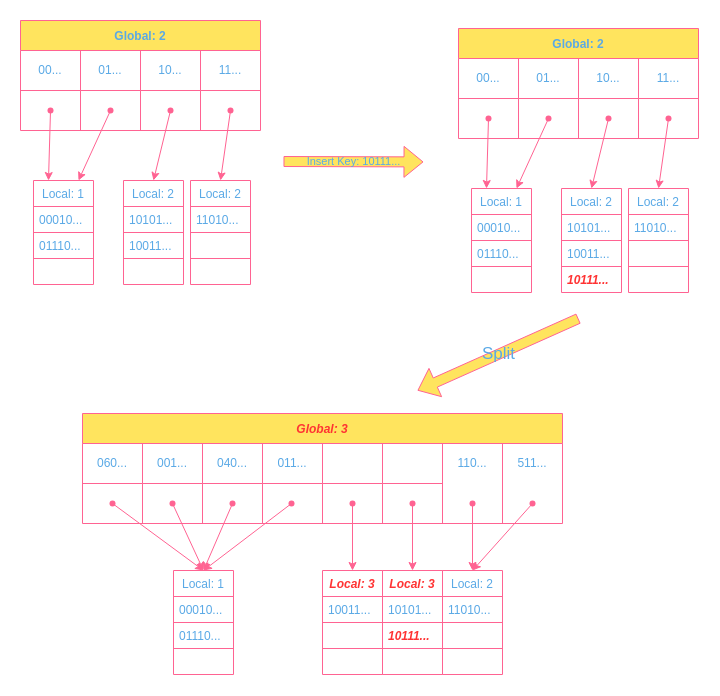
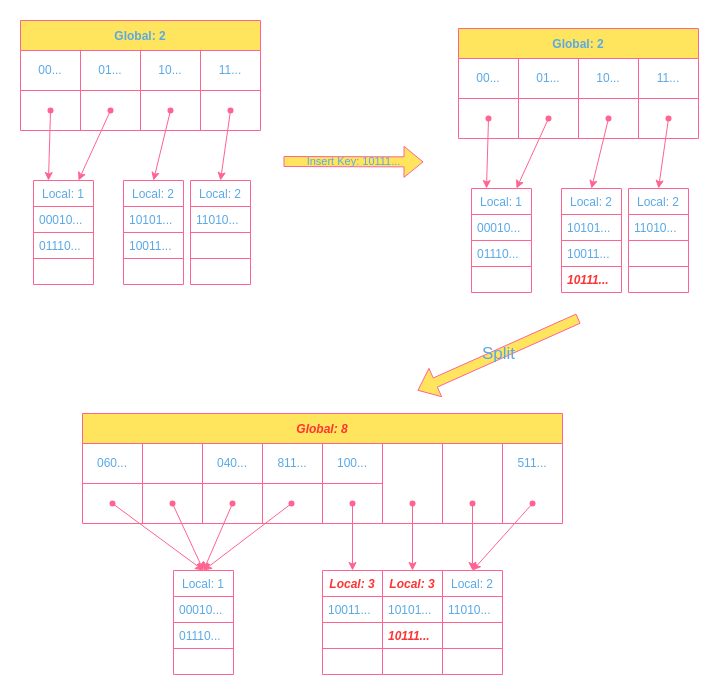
node "Global: 3": label "Global: 3" -> "Global: 8"
node "001...": removed
node "011...": label "011..." -> "811..."
node "100...": added
node "110...": removed
